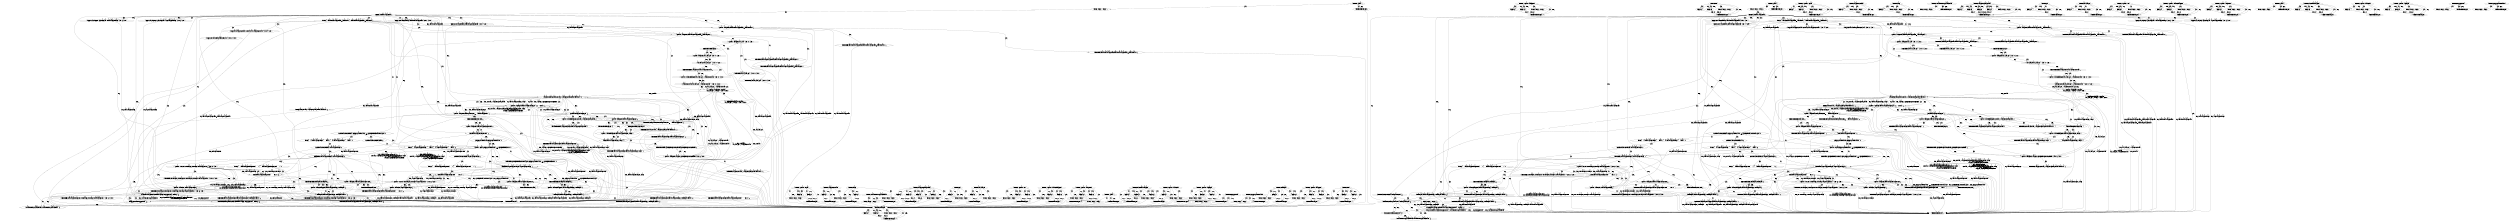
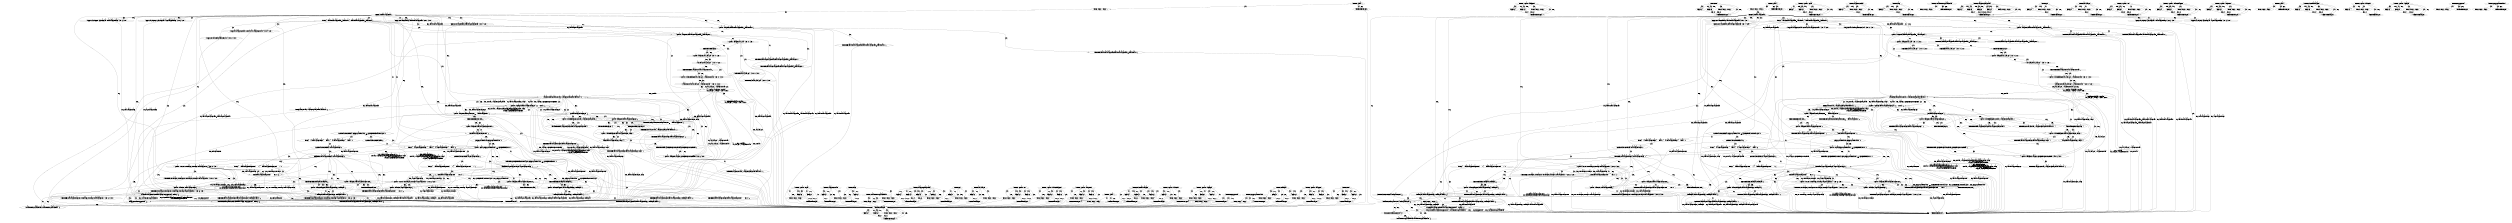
edge "(CONTROL_STRUCTURE,IF,if (need_update_screen))" -> "(IDENTIFIER,need_update_screen,if (need_update_screen))": removed, label "AST:"
